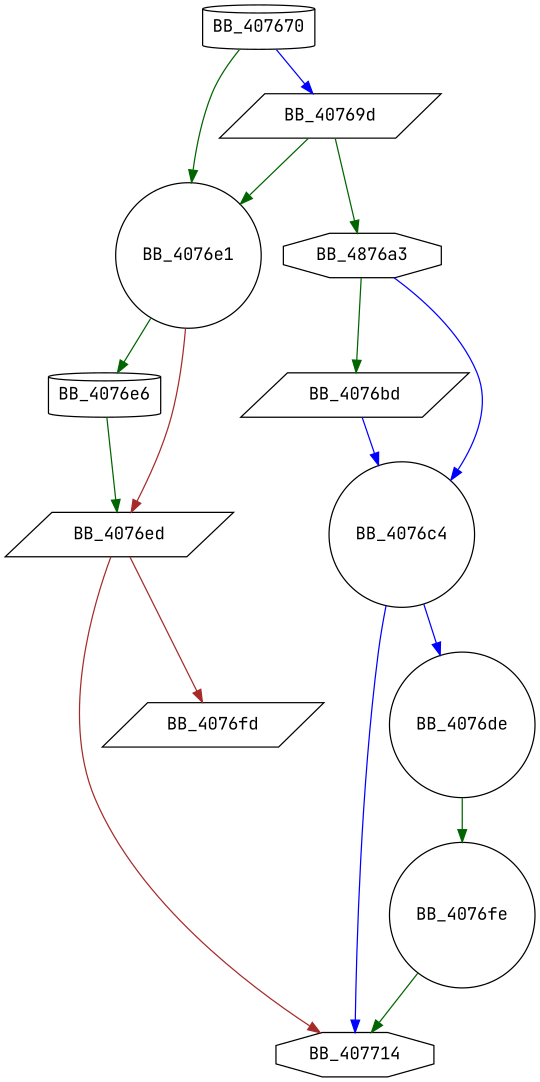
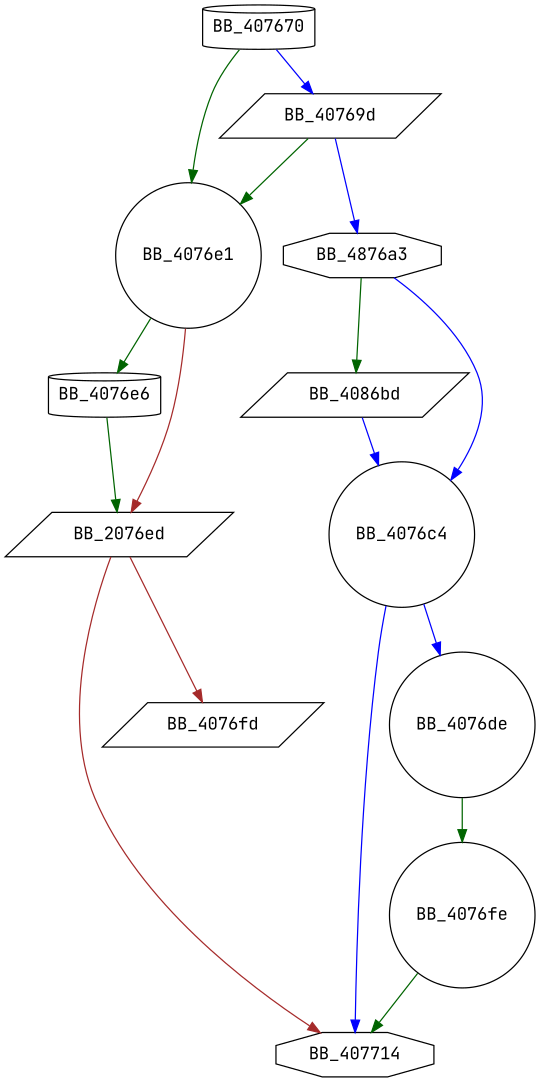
edge "BB_40769d" -> "BB_4876a3": color darkgreen -> blue
node "BB_4076bd": label "BB_4076bd" -> "BB_4086bd"
node "BB_4076ed": label "BB_4076ed" -> "BB_2076ed"
